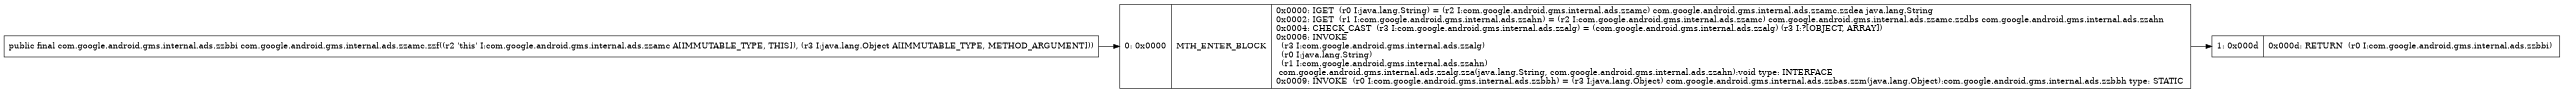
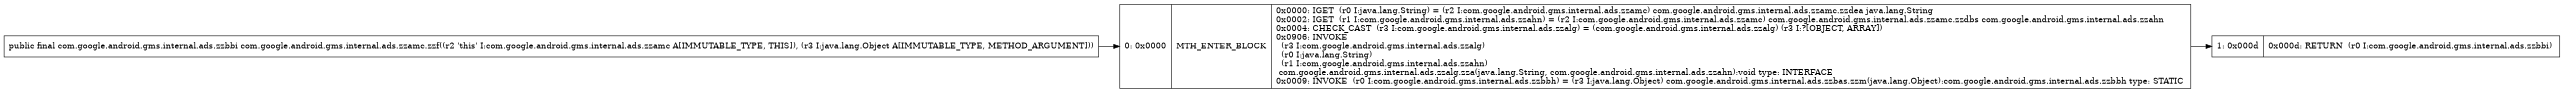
node "0: 0x0000": text "0x0006: INVOKE" -> "0x0906: INVOKE"
